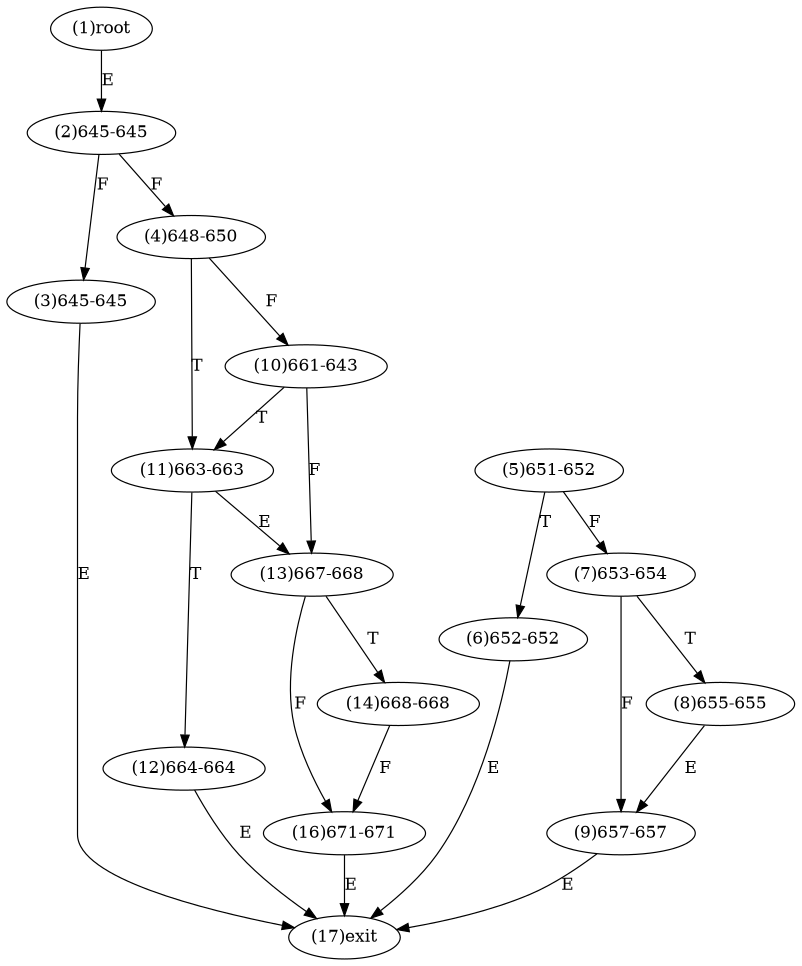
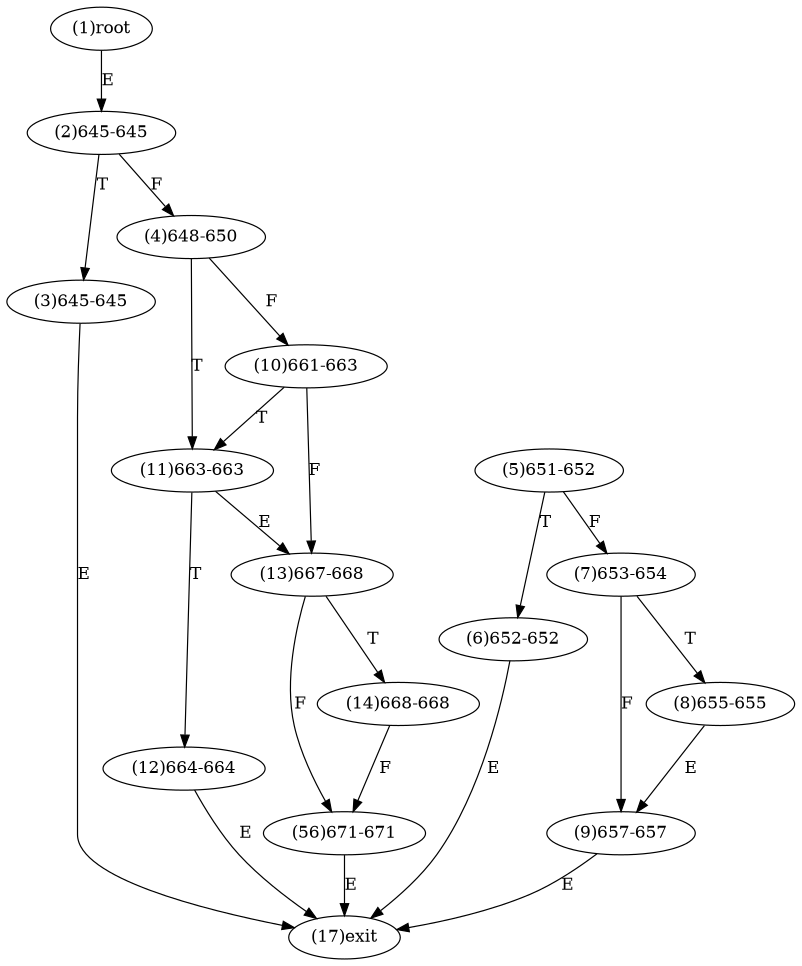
edge "(2)645-645" -> "(3)645-645": label "F" -> "T"
node "(10)661-643": label "(10)661-643" -> "(10)661-663"
node "(16)671-671": label "(16)671-671" -> "(56)671-671"
